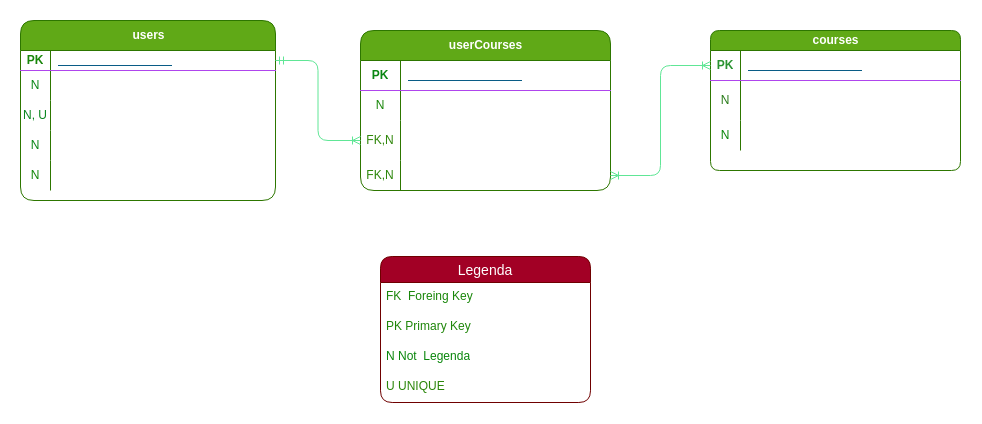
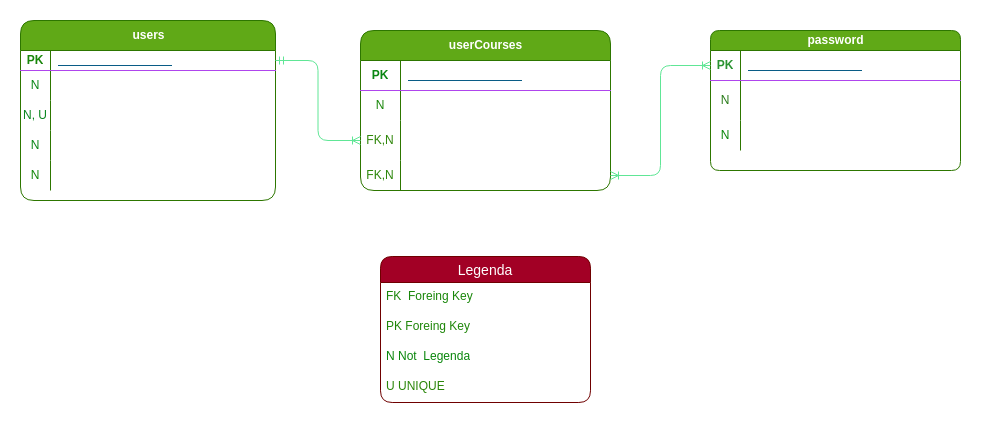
node "courses": label "courses" -> "password"
node "PK Primary Key": label "PK Primary Key" -> "PK Foreing Key"
